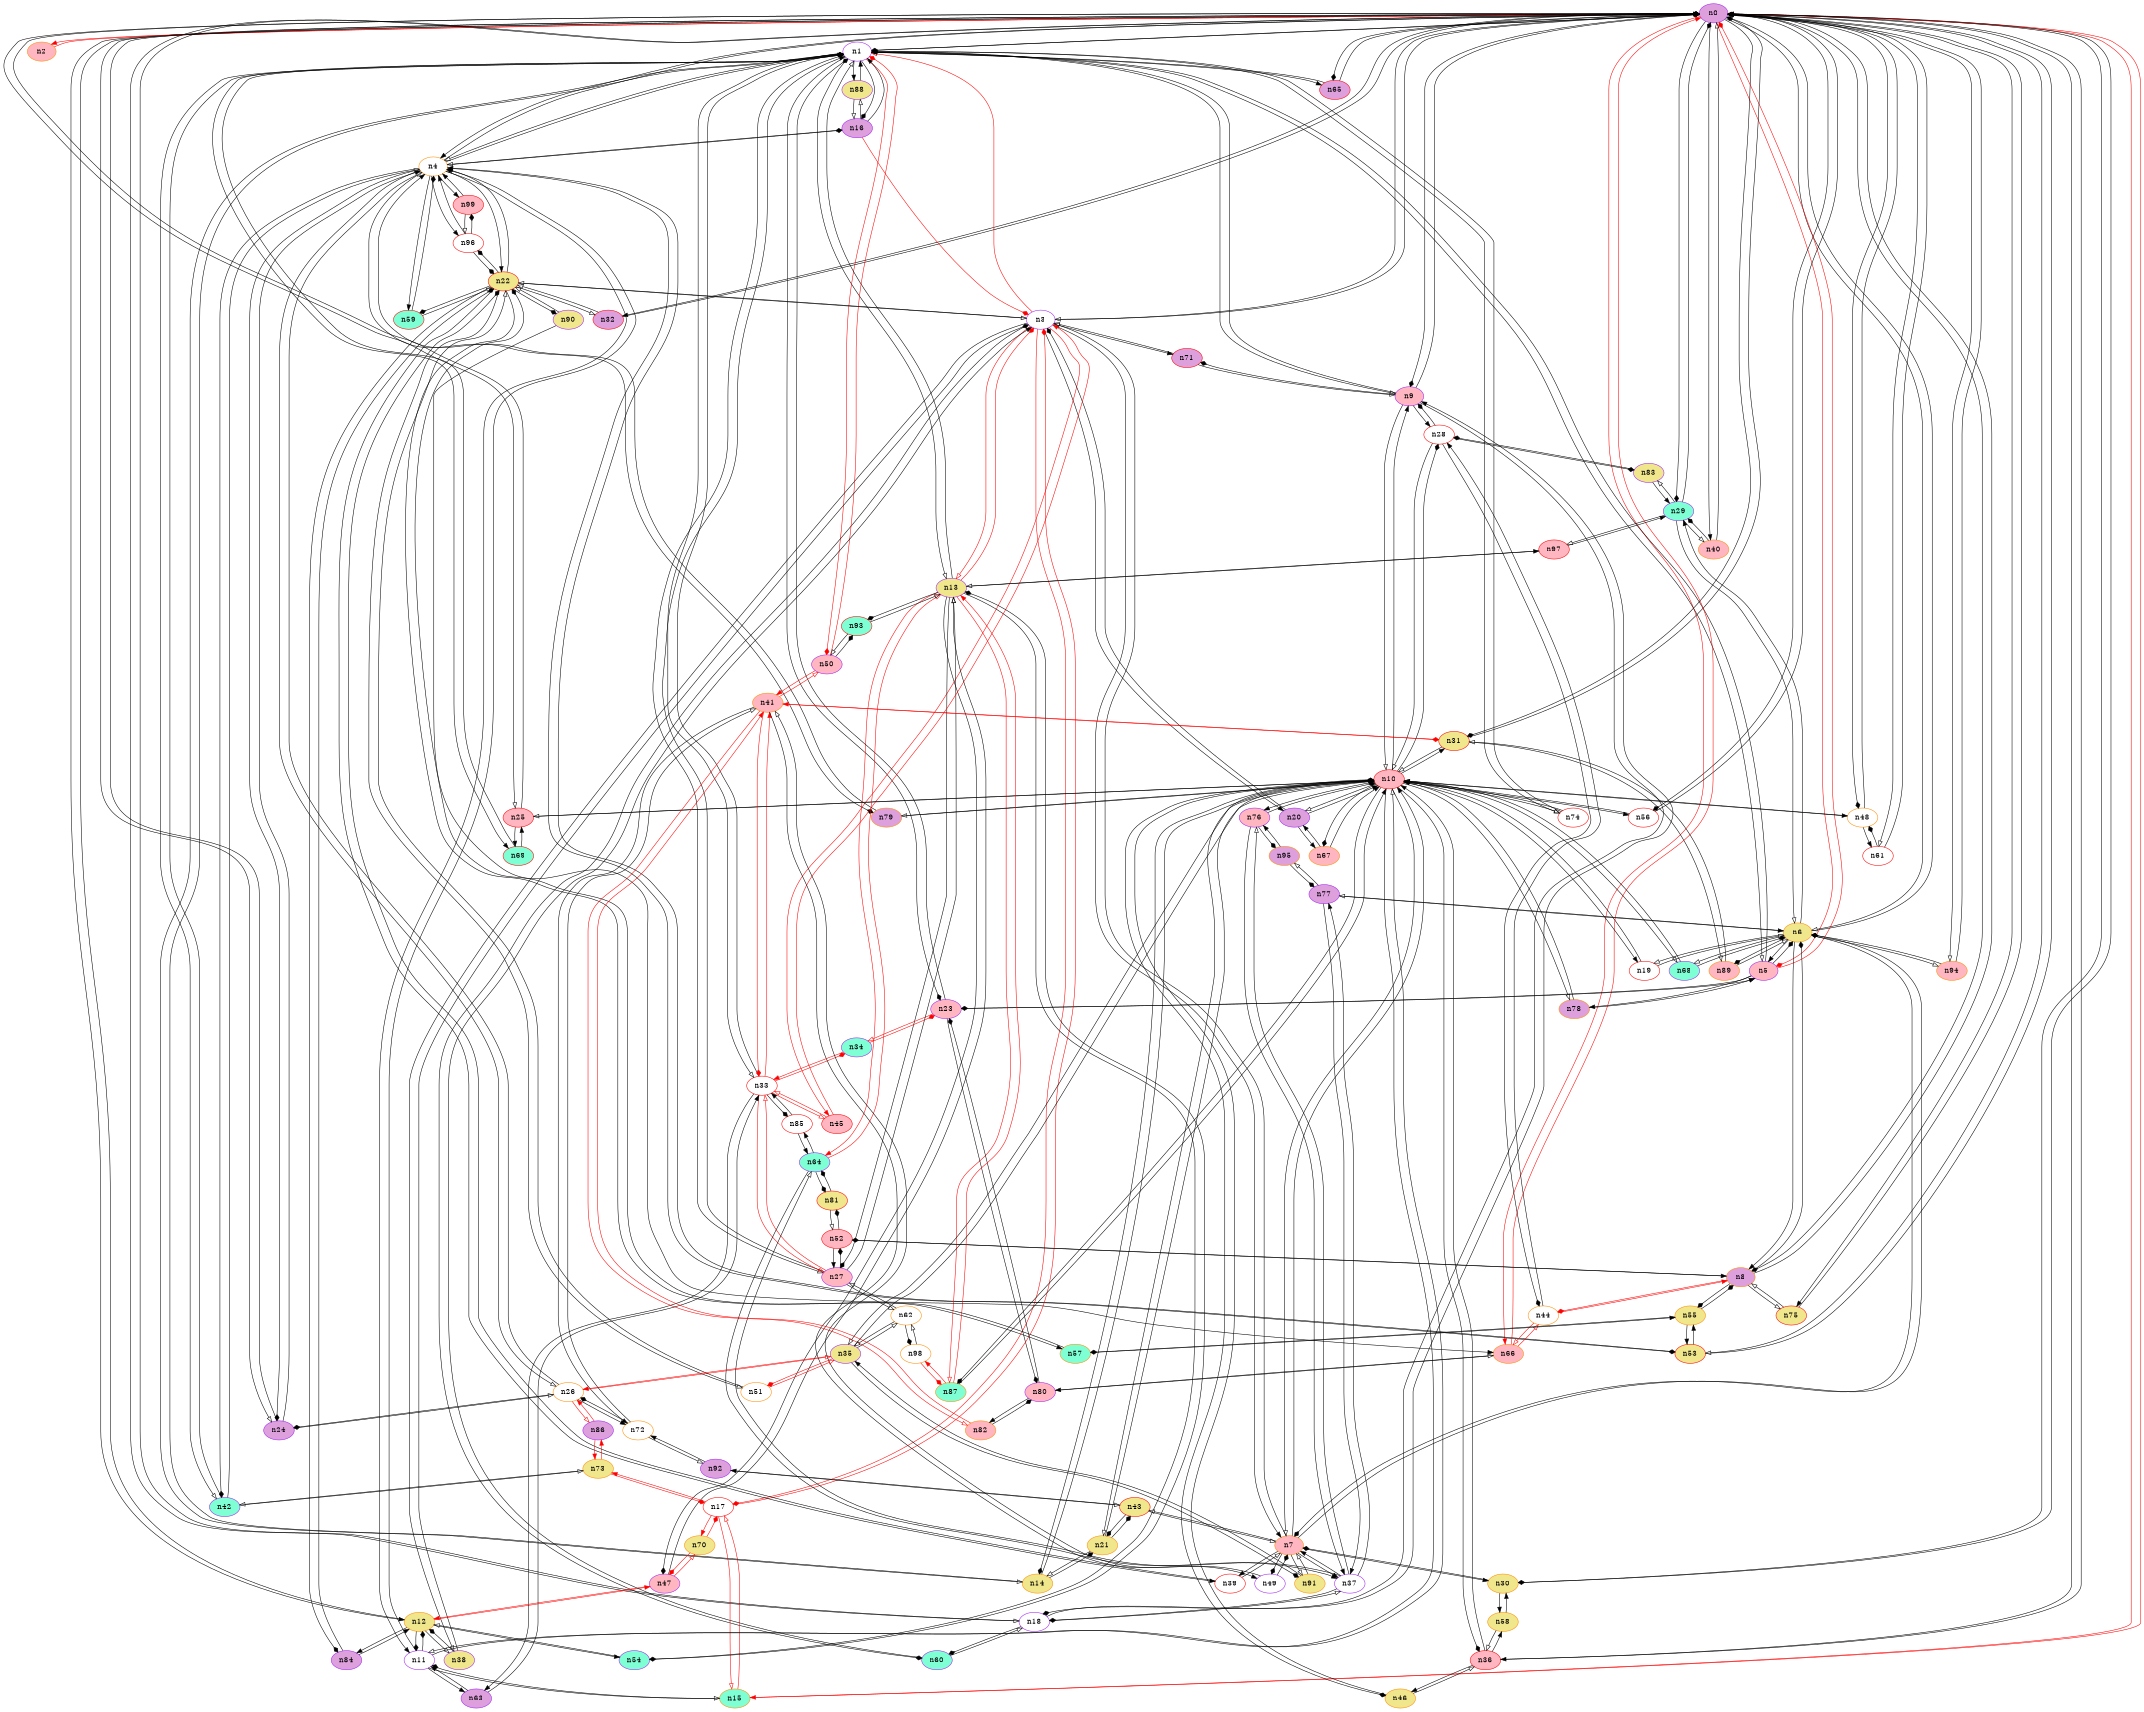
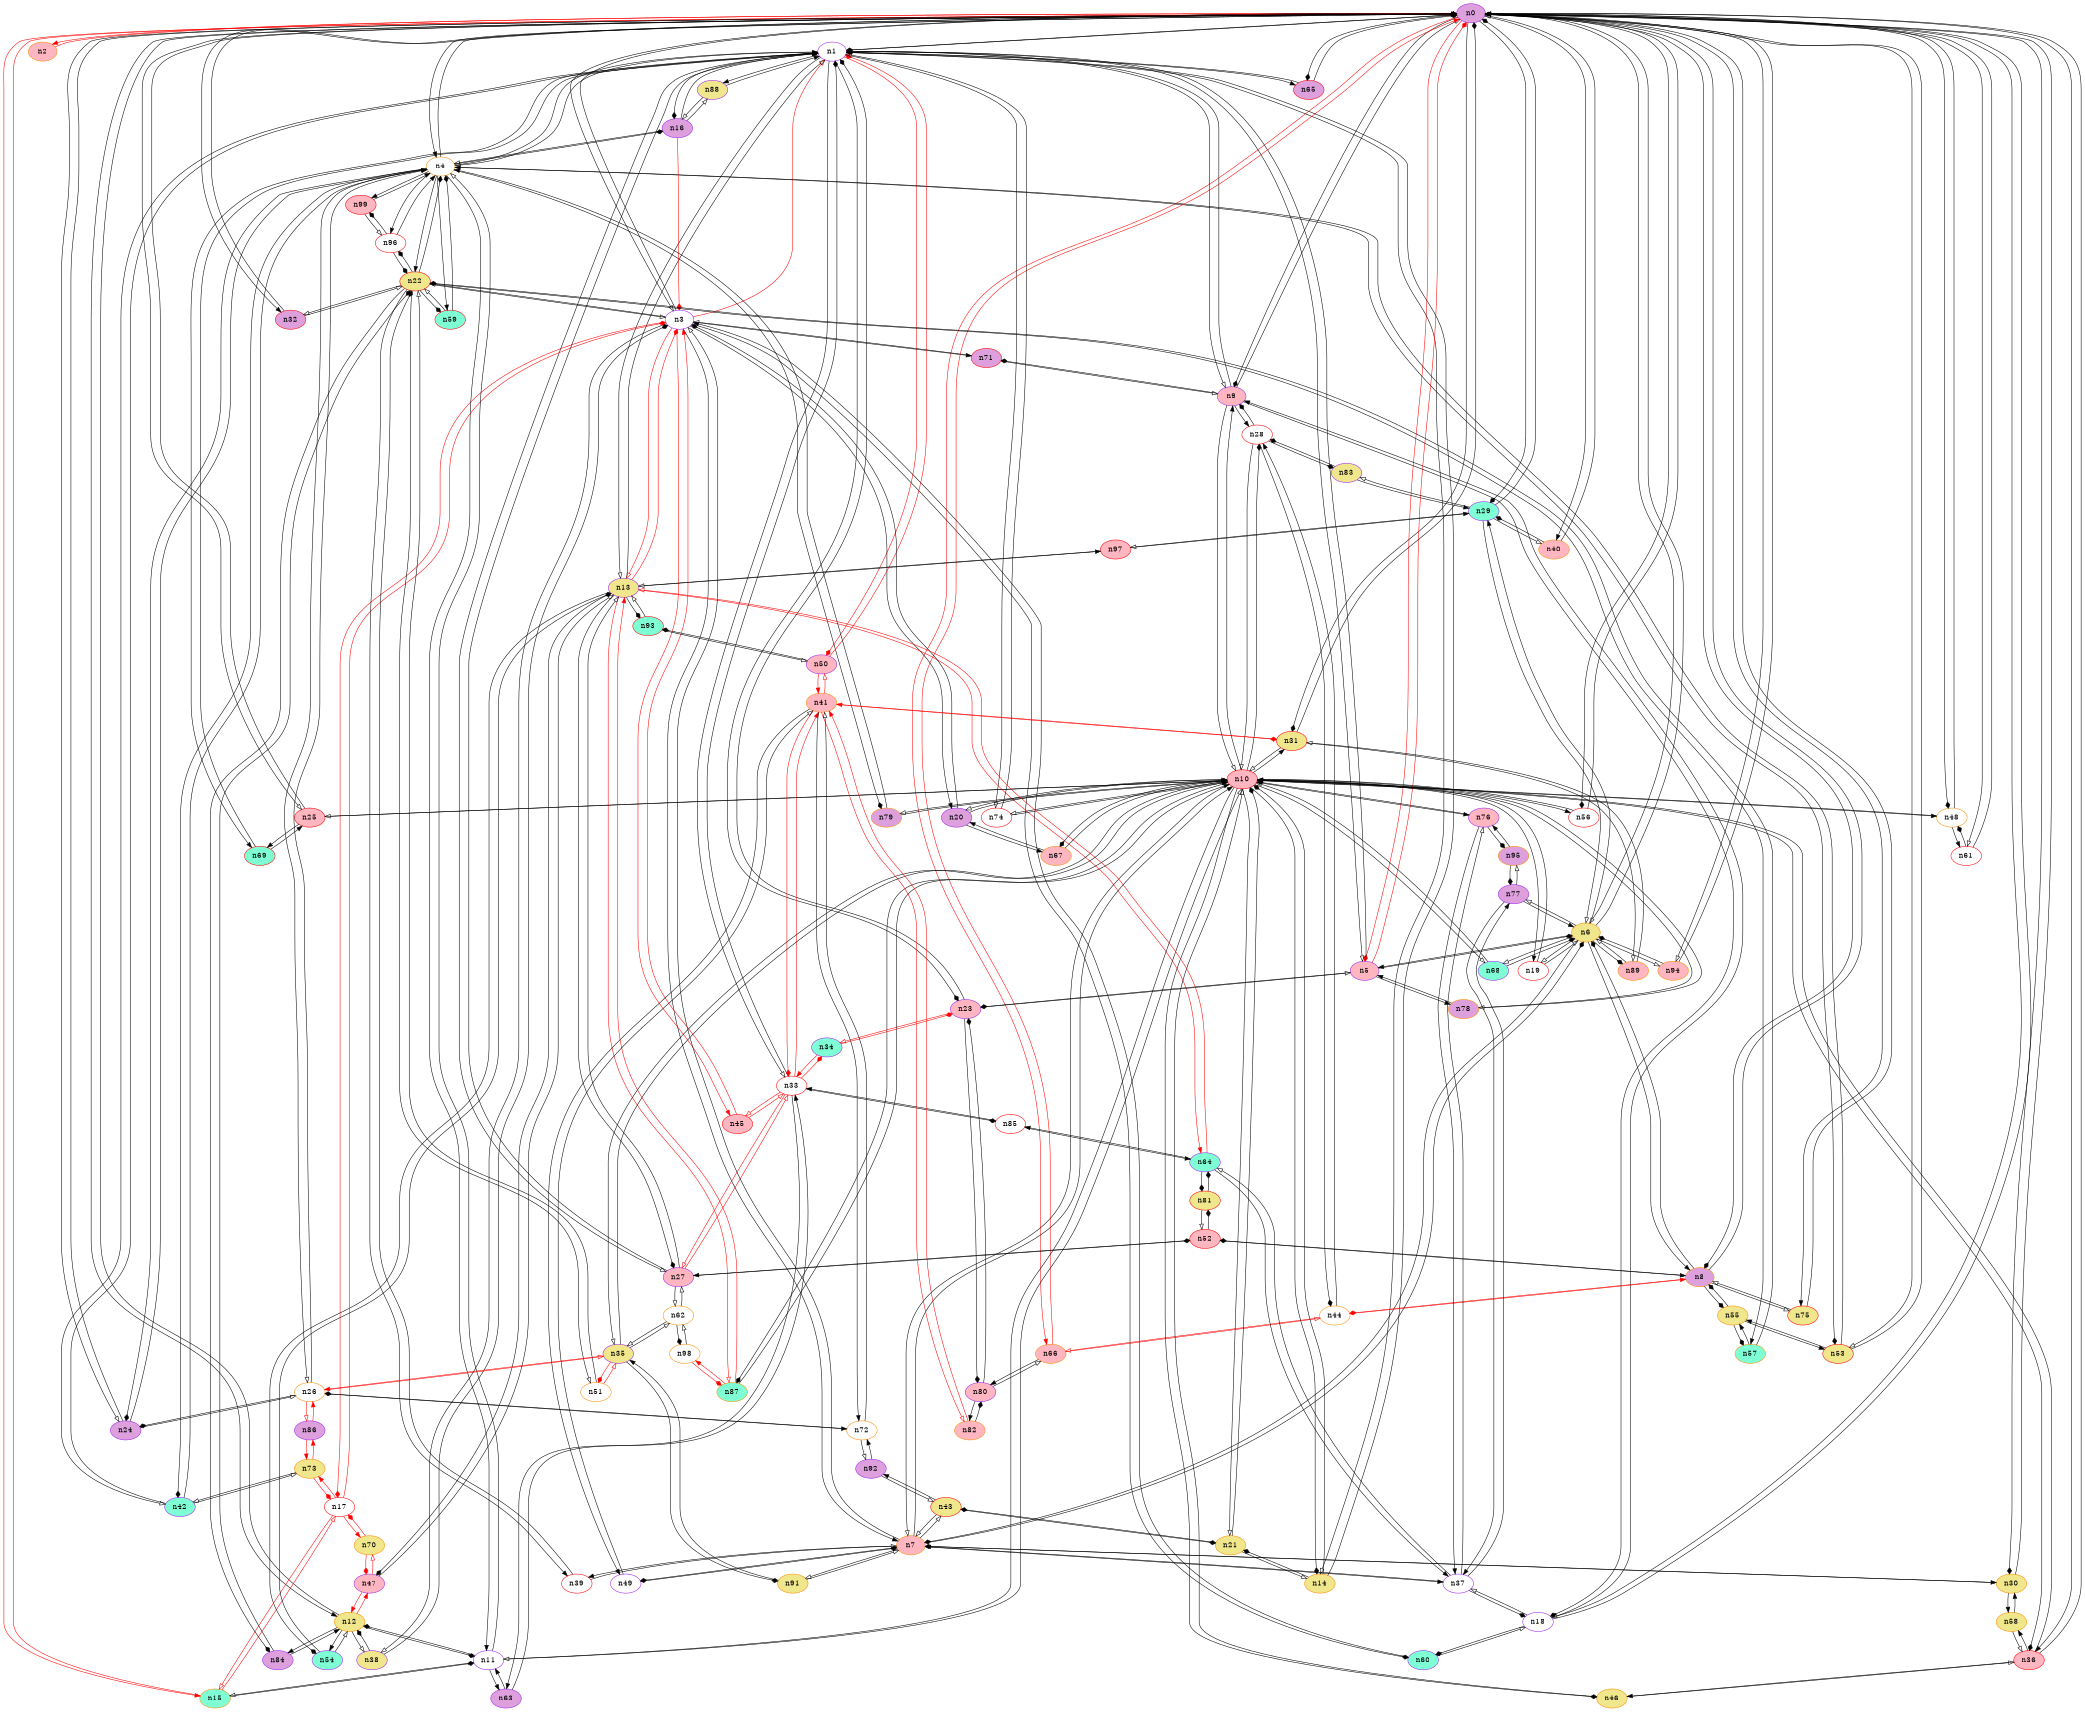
node "n90": removed
